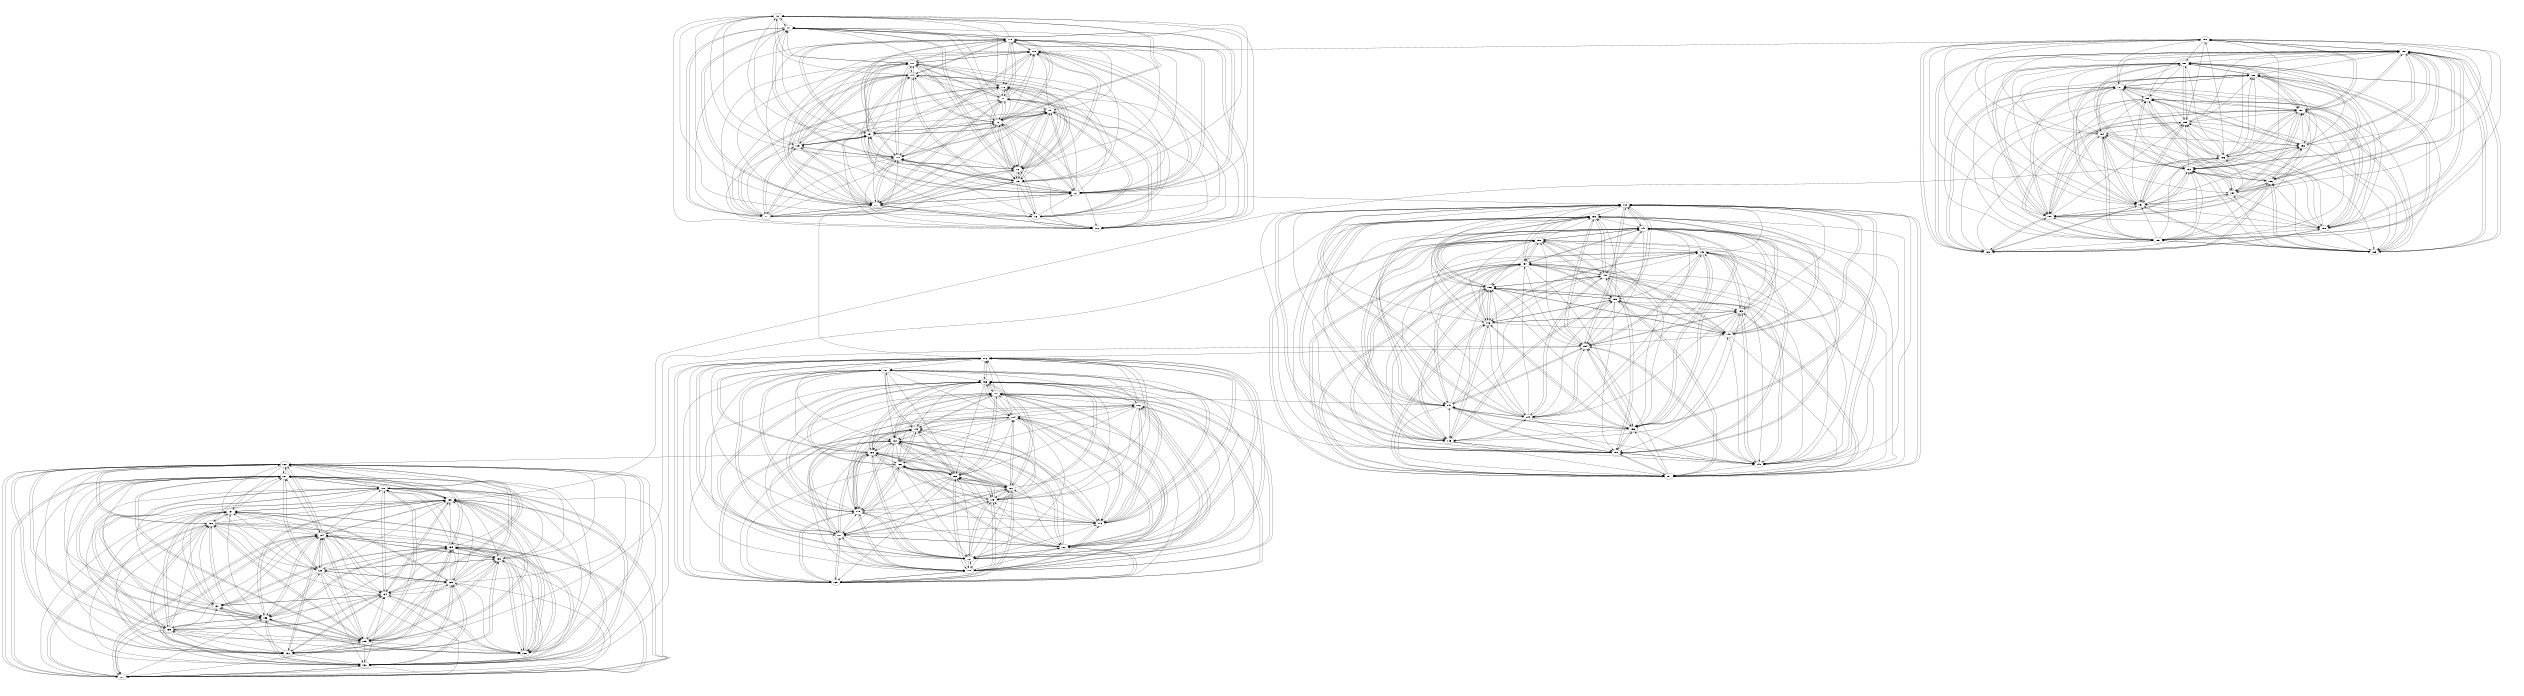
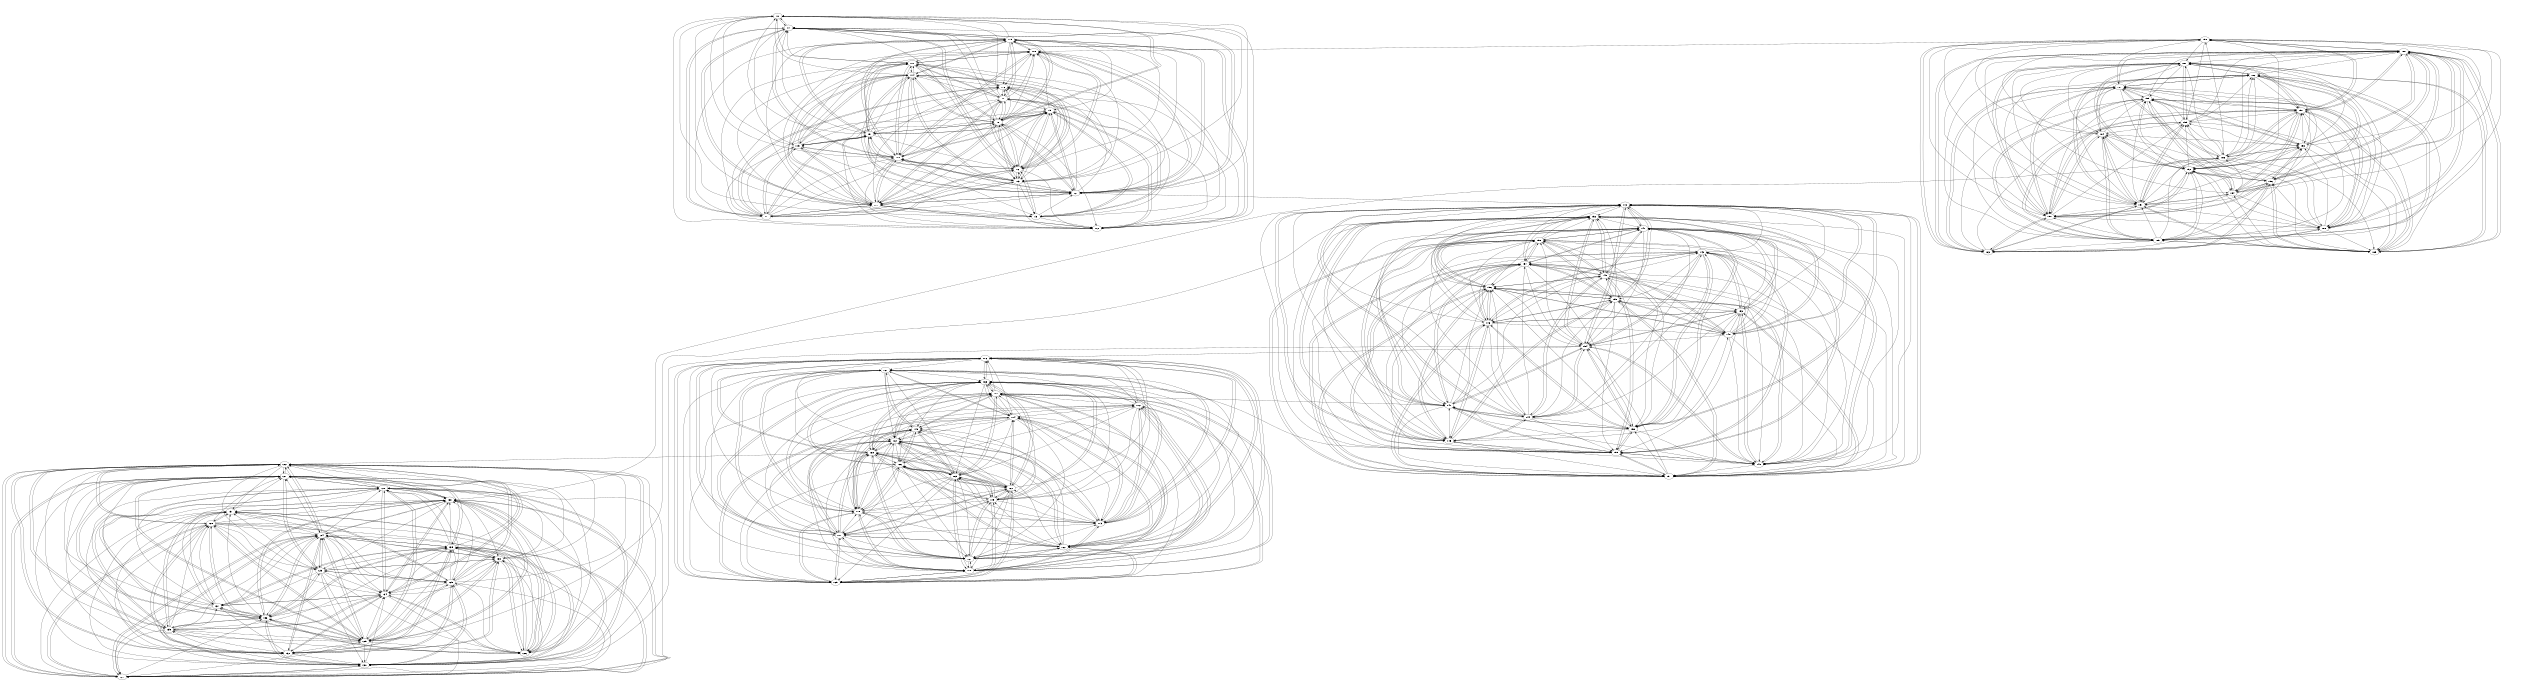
edge "v88" -> "v99": now "v88" -> "v93"
edge "v89" -> "v95": added
edge "v76" -> "v10": now "v14" -> "v10"
edge "v74" -> "v67": added
